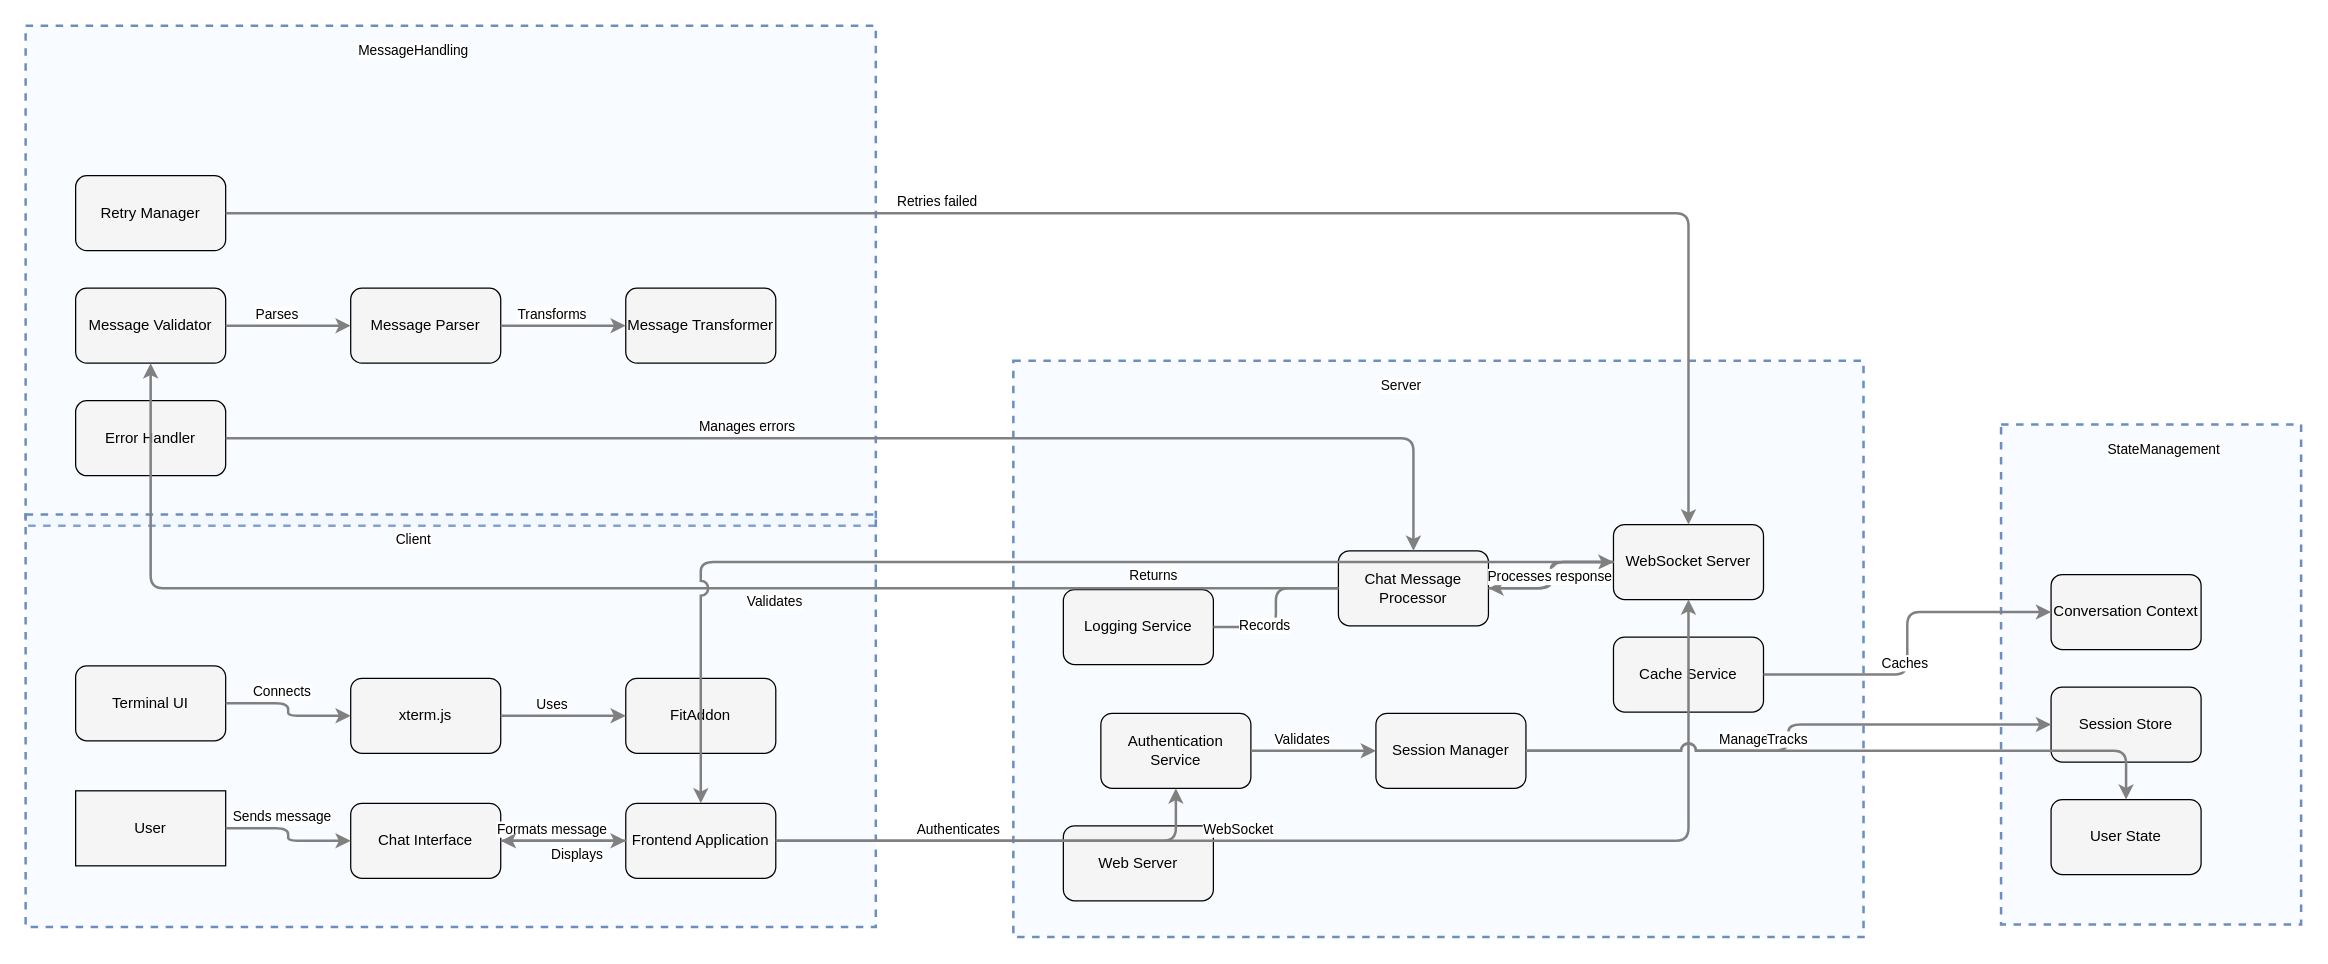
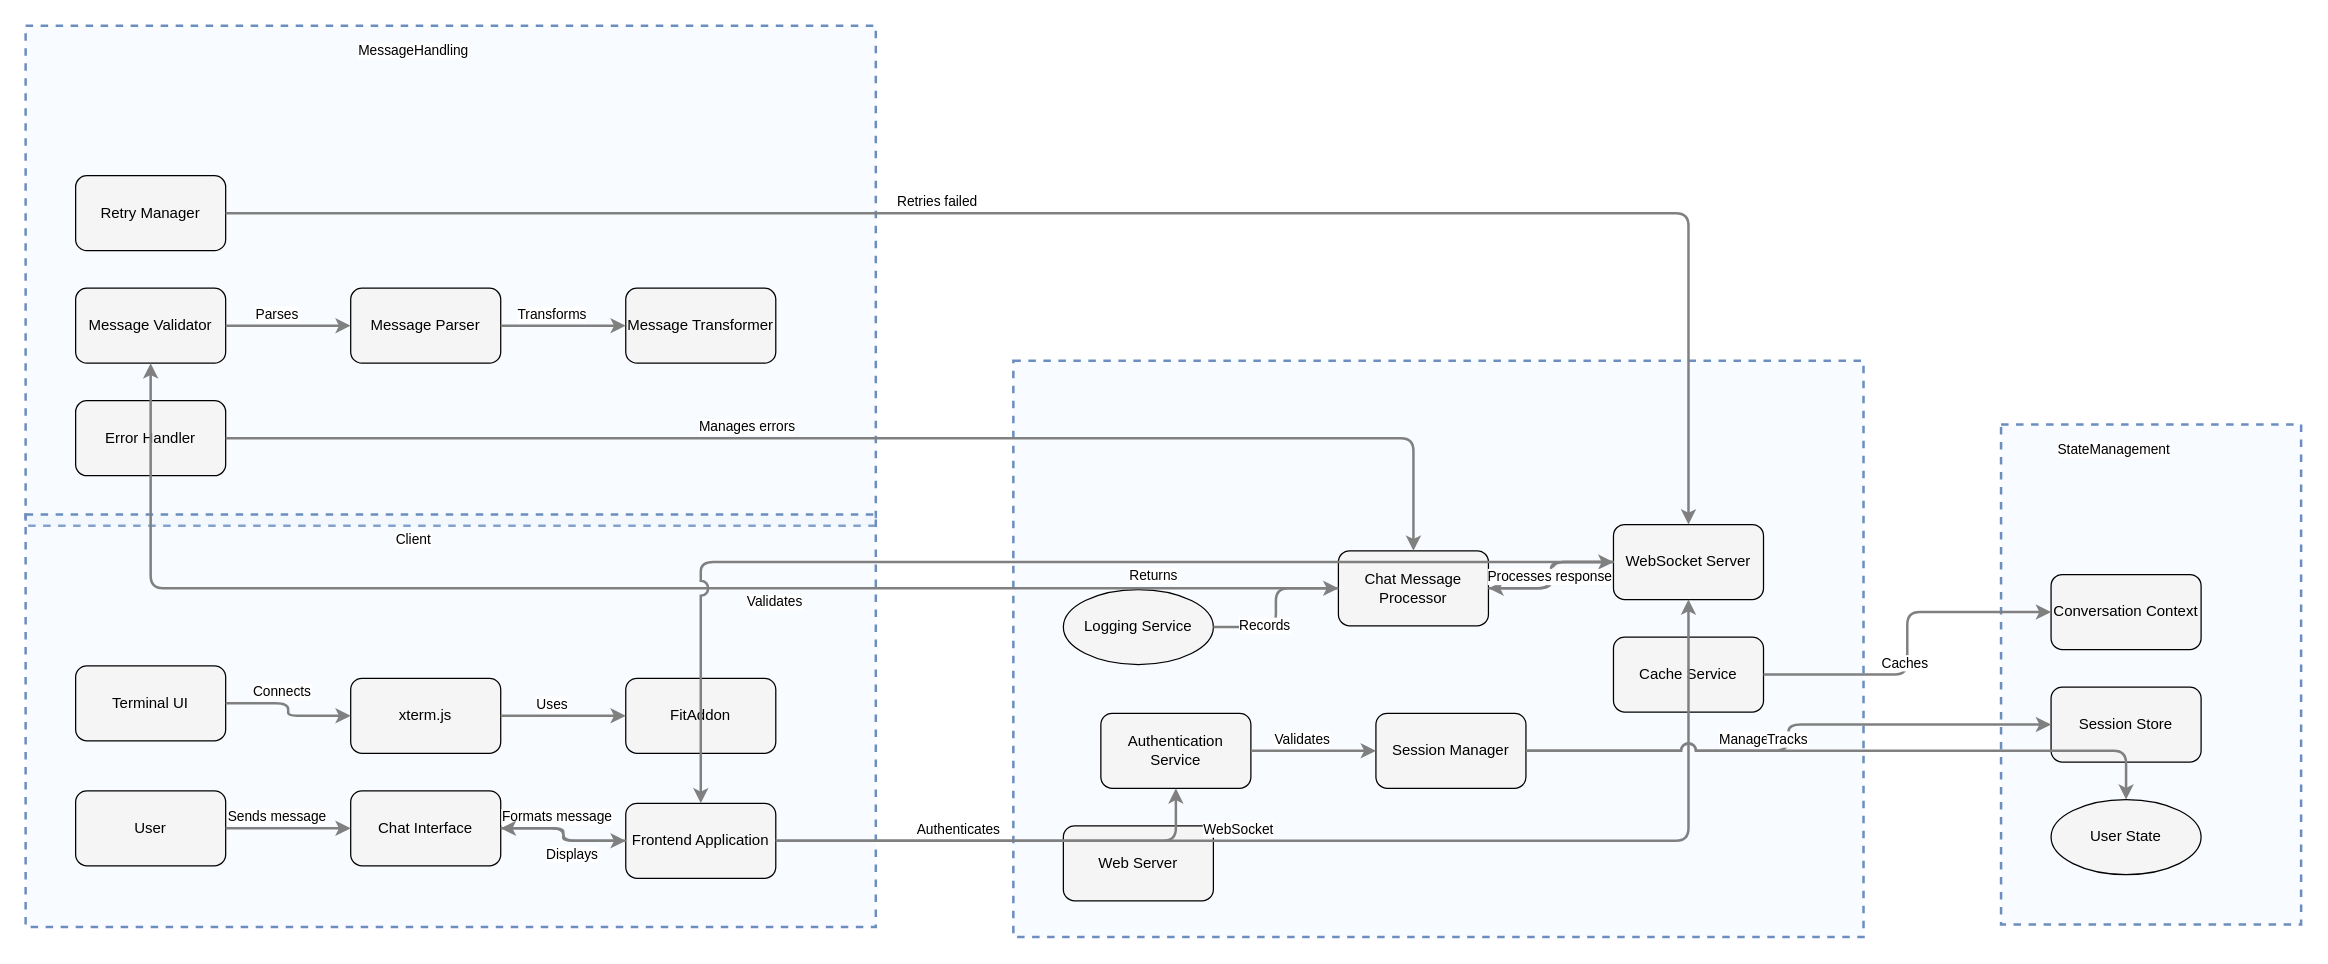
node "Server": removed
node "StateManagement": moved (2163, 449) -> (2113, 449)
node "Logging Service": shape rounded rectangle -> ellipse
edge "Chat Message Processor" -- "Logging Service": arrowhead none -> classic
node "User": shape rectangle -> rounded rectangle
node "User State": shape rounded rectangle -> ellipse
node "Chat Interface": moved (426, 841) -> (426, 828)
